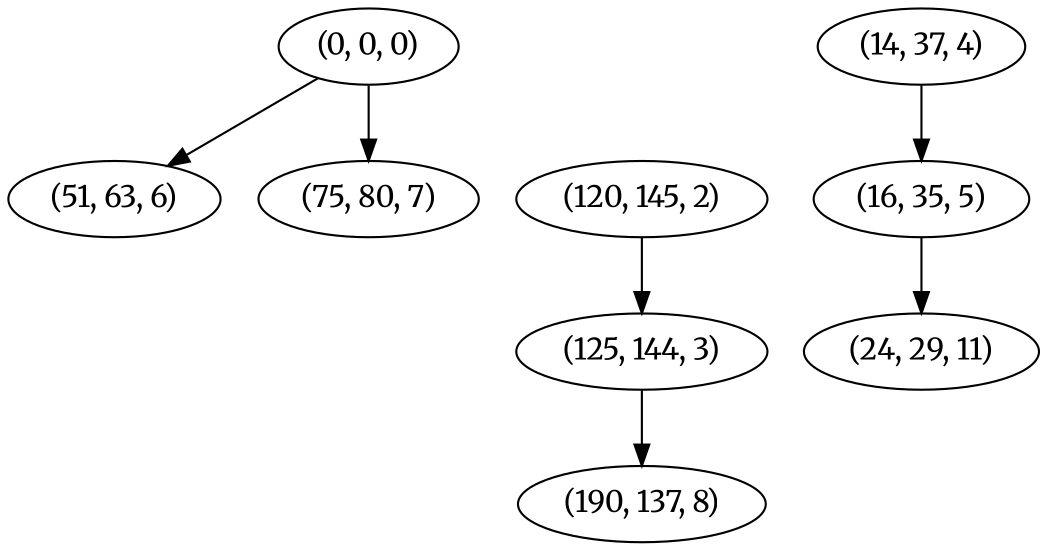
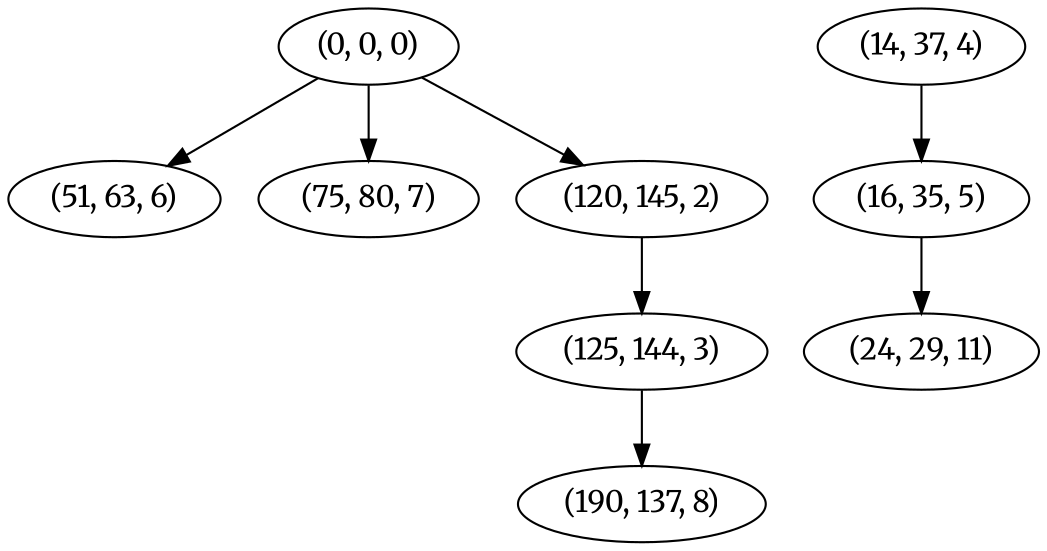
edge "(0, 0, 0)" -> "(120, 145, 2)": added
